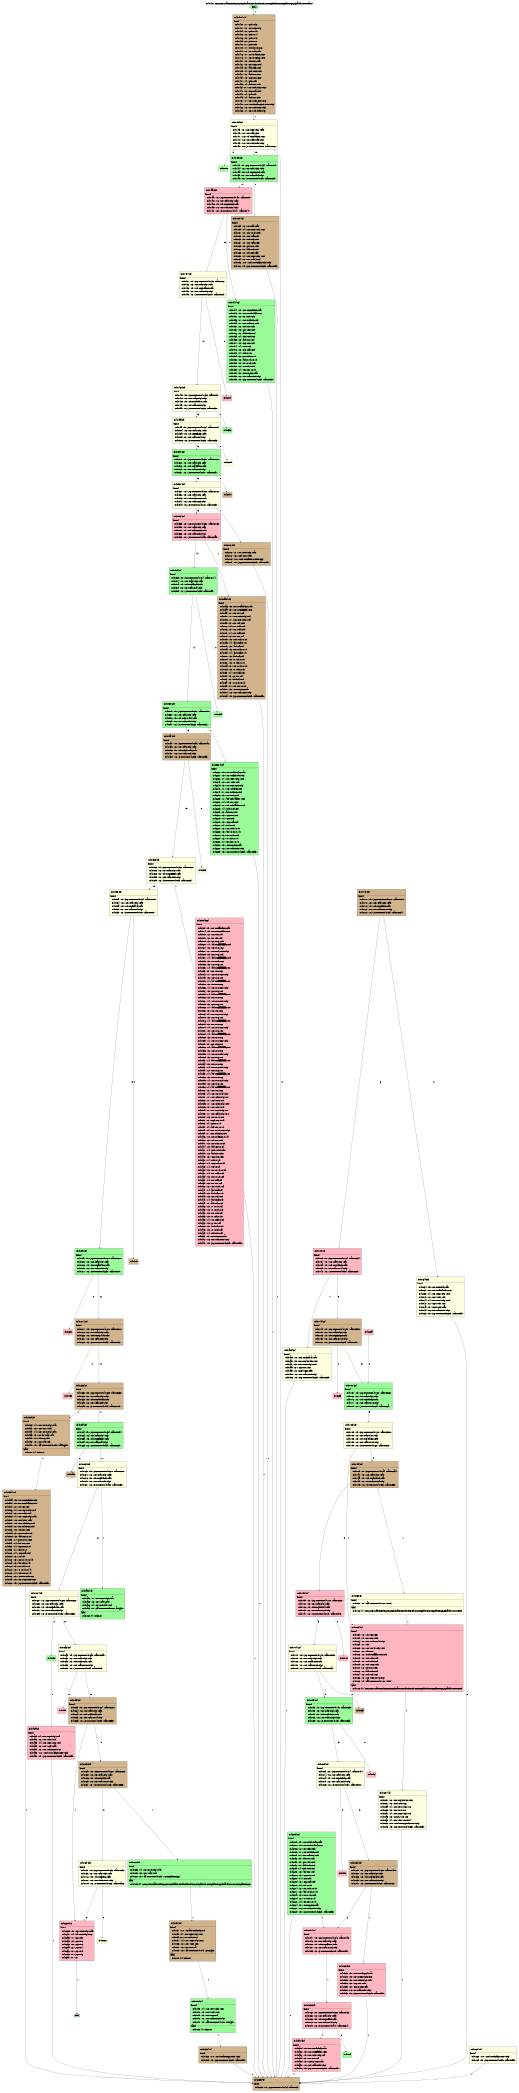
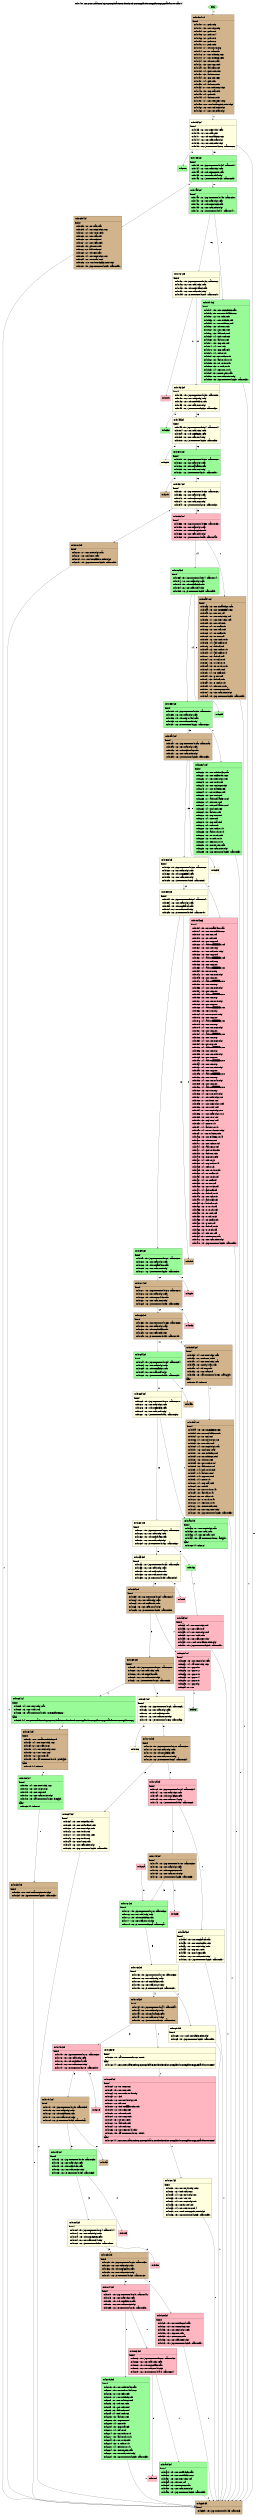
node "0x4014ab [28]": fillcolor lightpink -> palegreen
edge "0x401783 [28]" -> "0x401c5d [52]": now "0x401783 [28]" -> "0x401c25 [15]"
node "0x4017d7 [28]": fillcolor lightyellow -> tan
edge "0x4016f7 [28]" -> "0x40229e [18]": now "0x4016f7 [28]" -> "0x401713 [28]"
edge "0x4021dc [86]" -> "0x401847 [28]": reversed
node "Exit": label "Exit" -> "Desktop"
node "0x401a7d [30]": fillcolor lightpink -> palegreen
node "0x40187f": fillcolor palegreen -> lightpink
